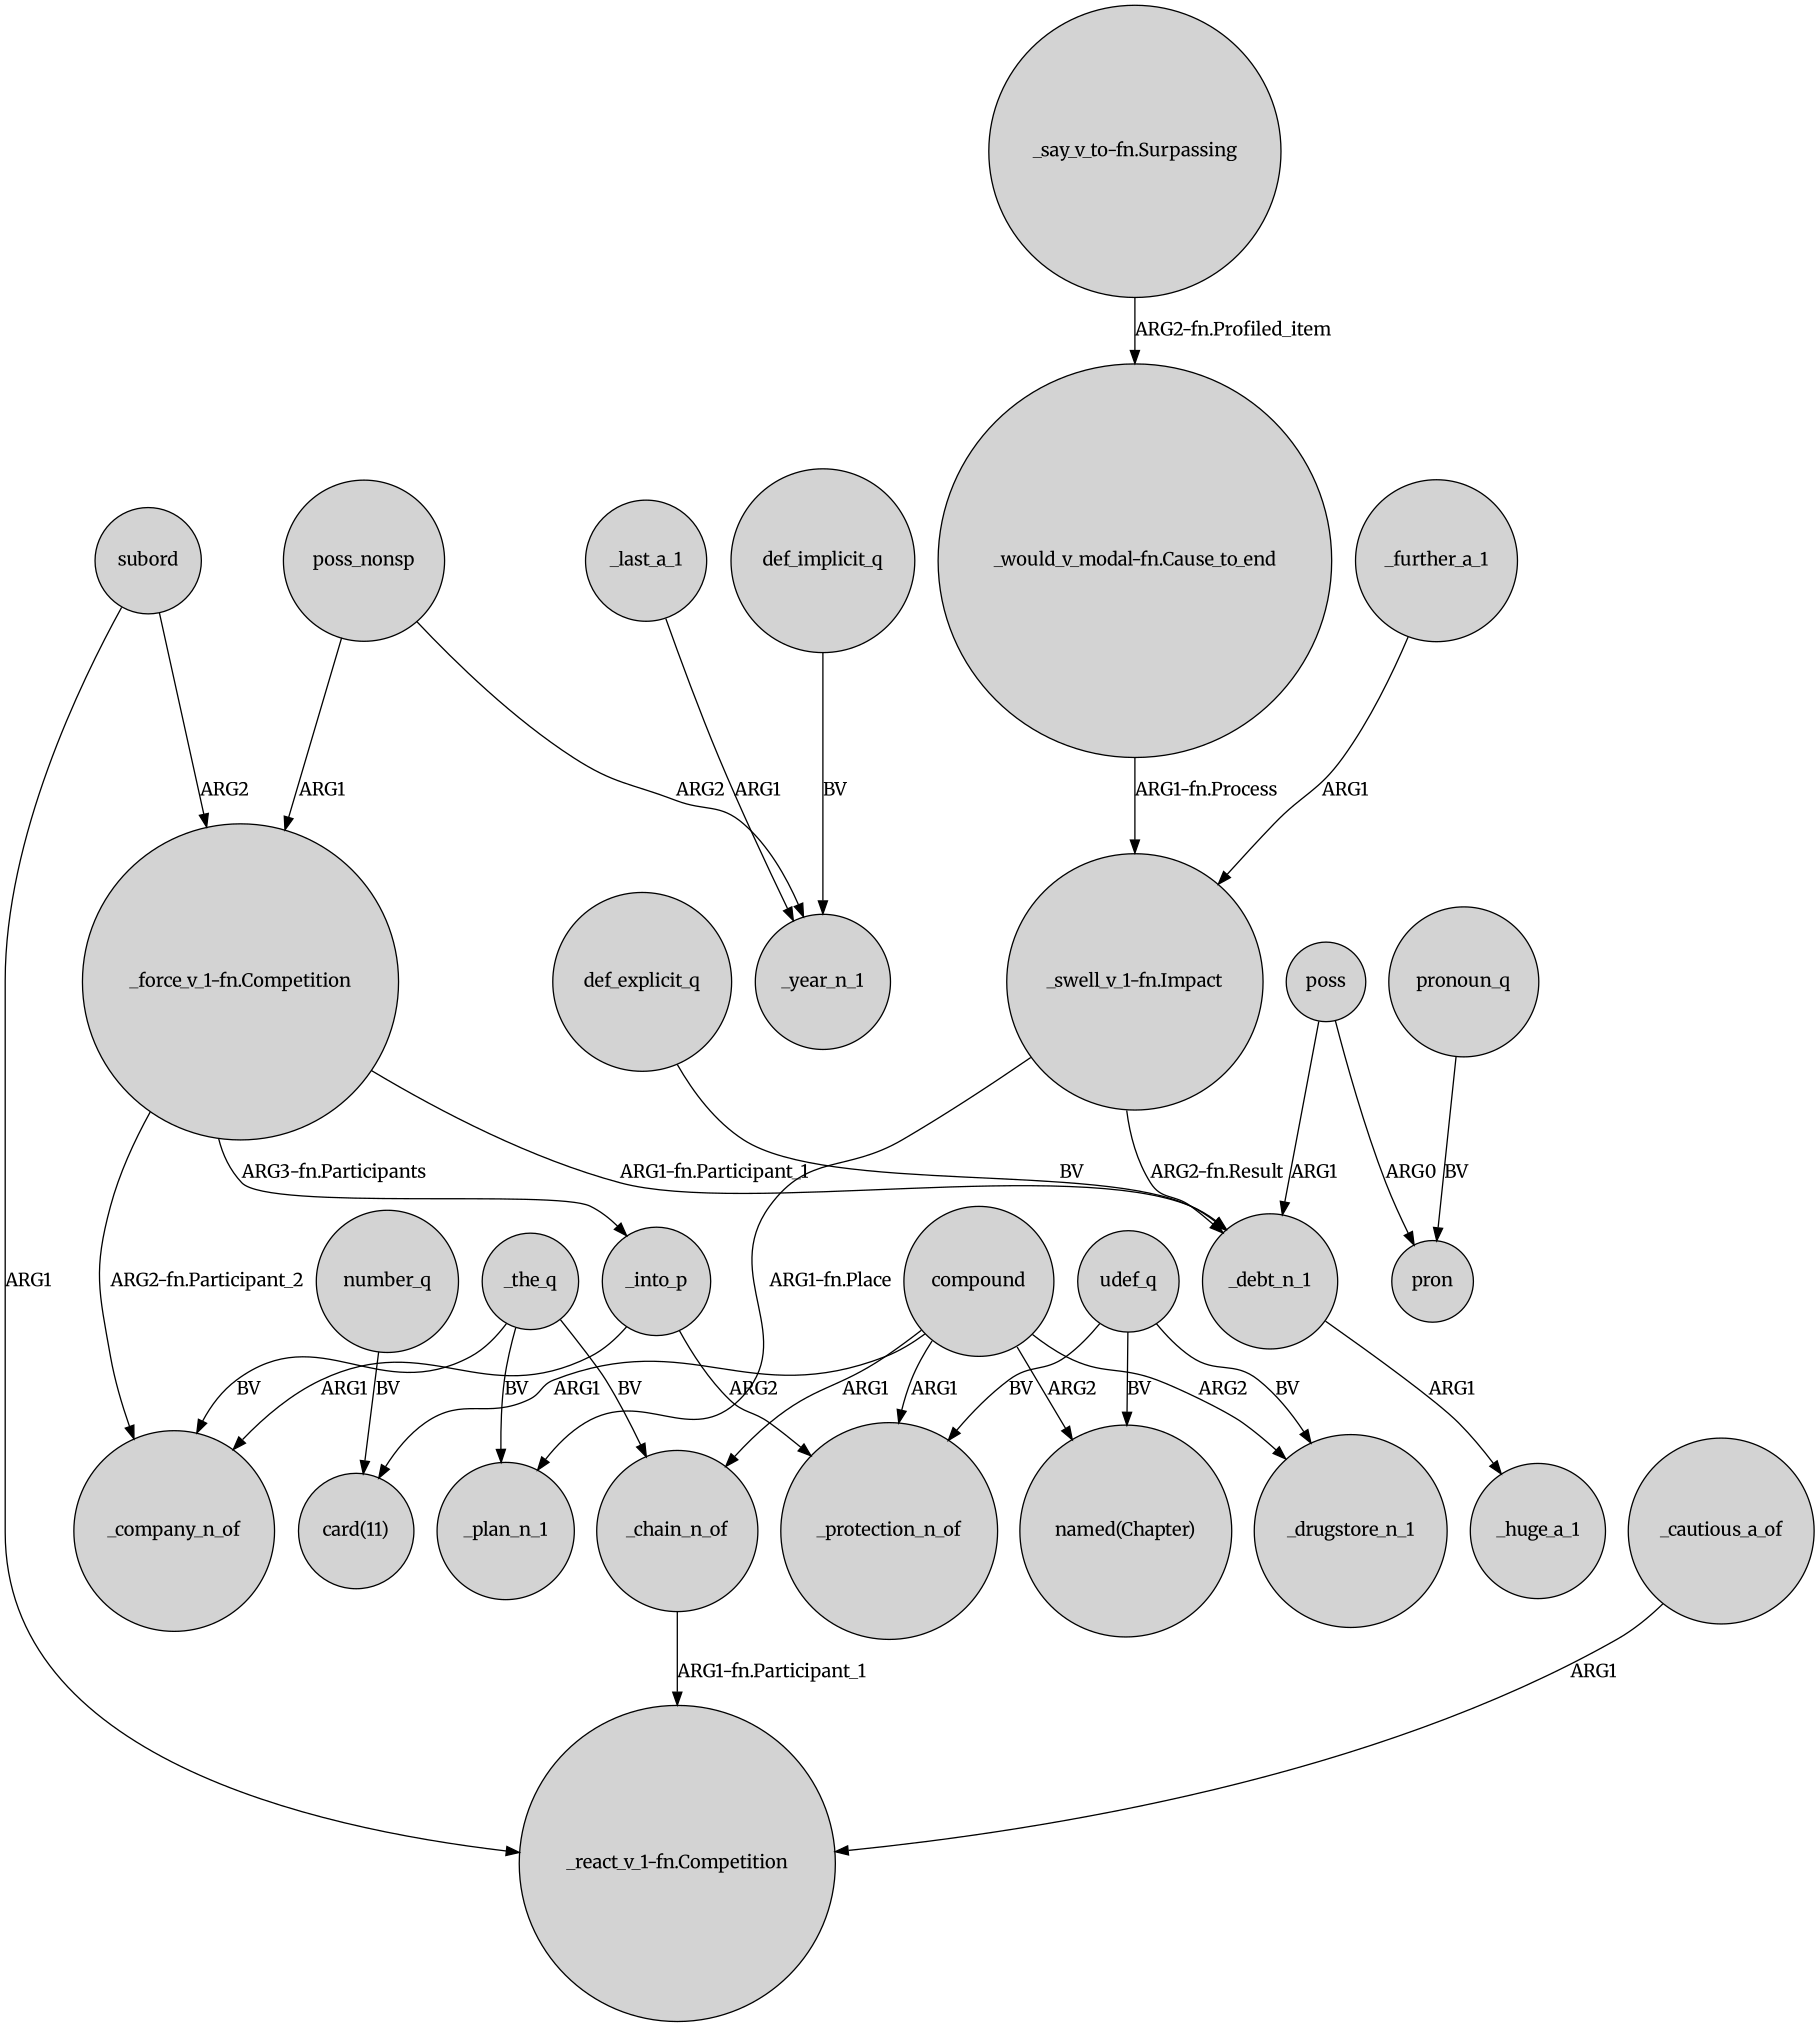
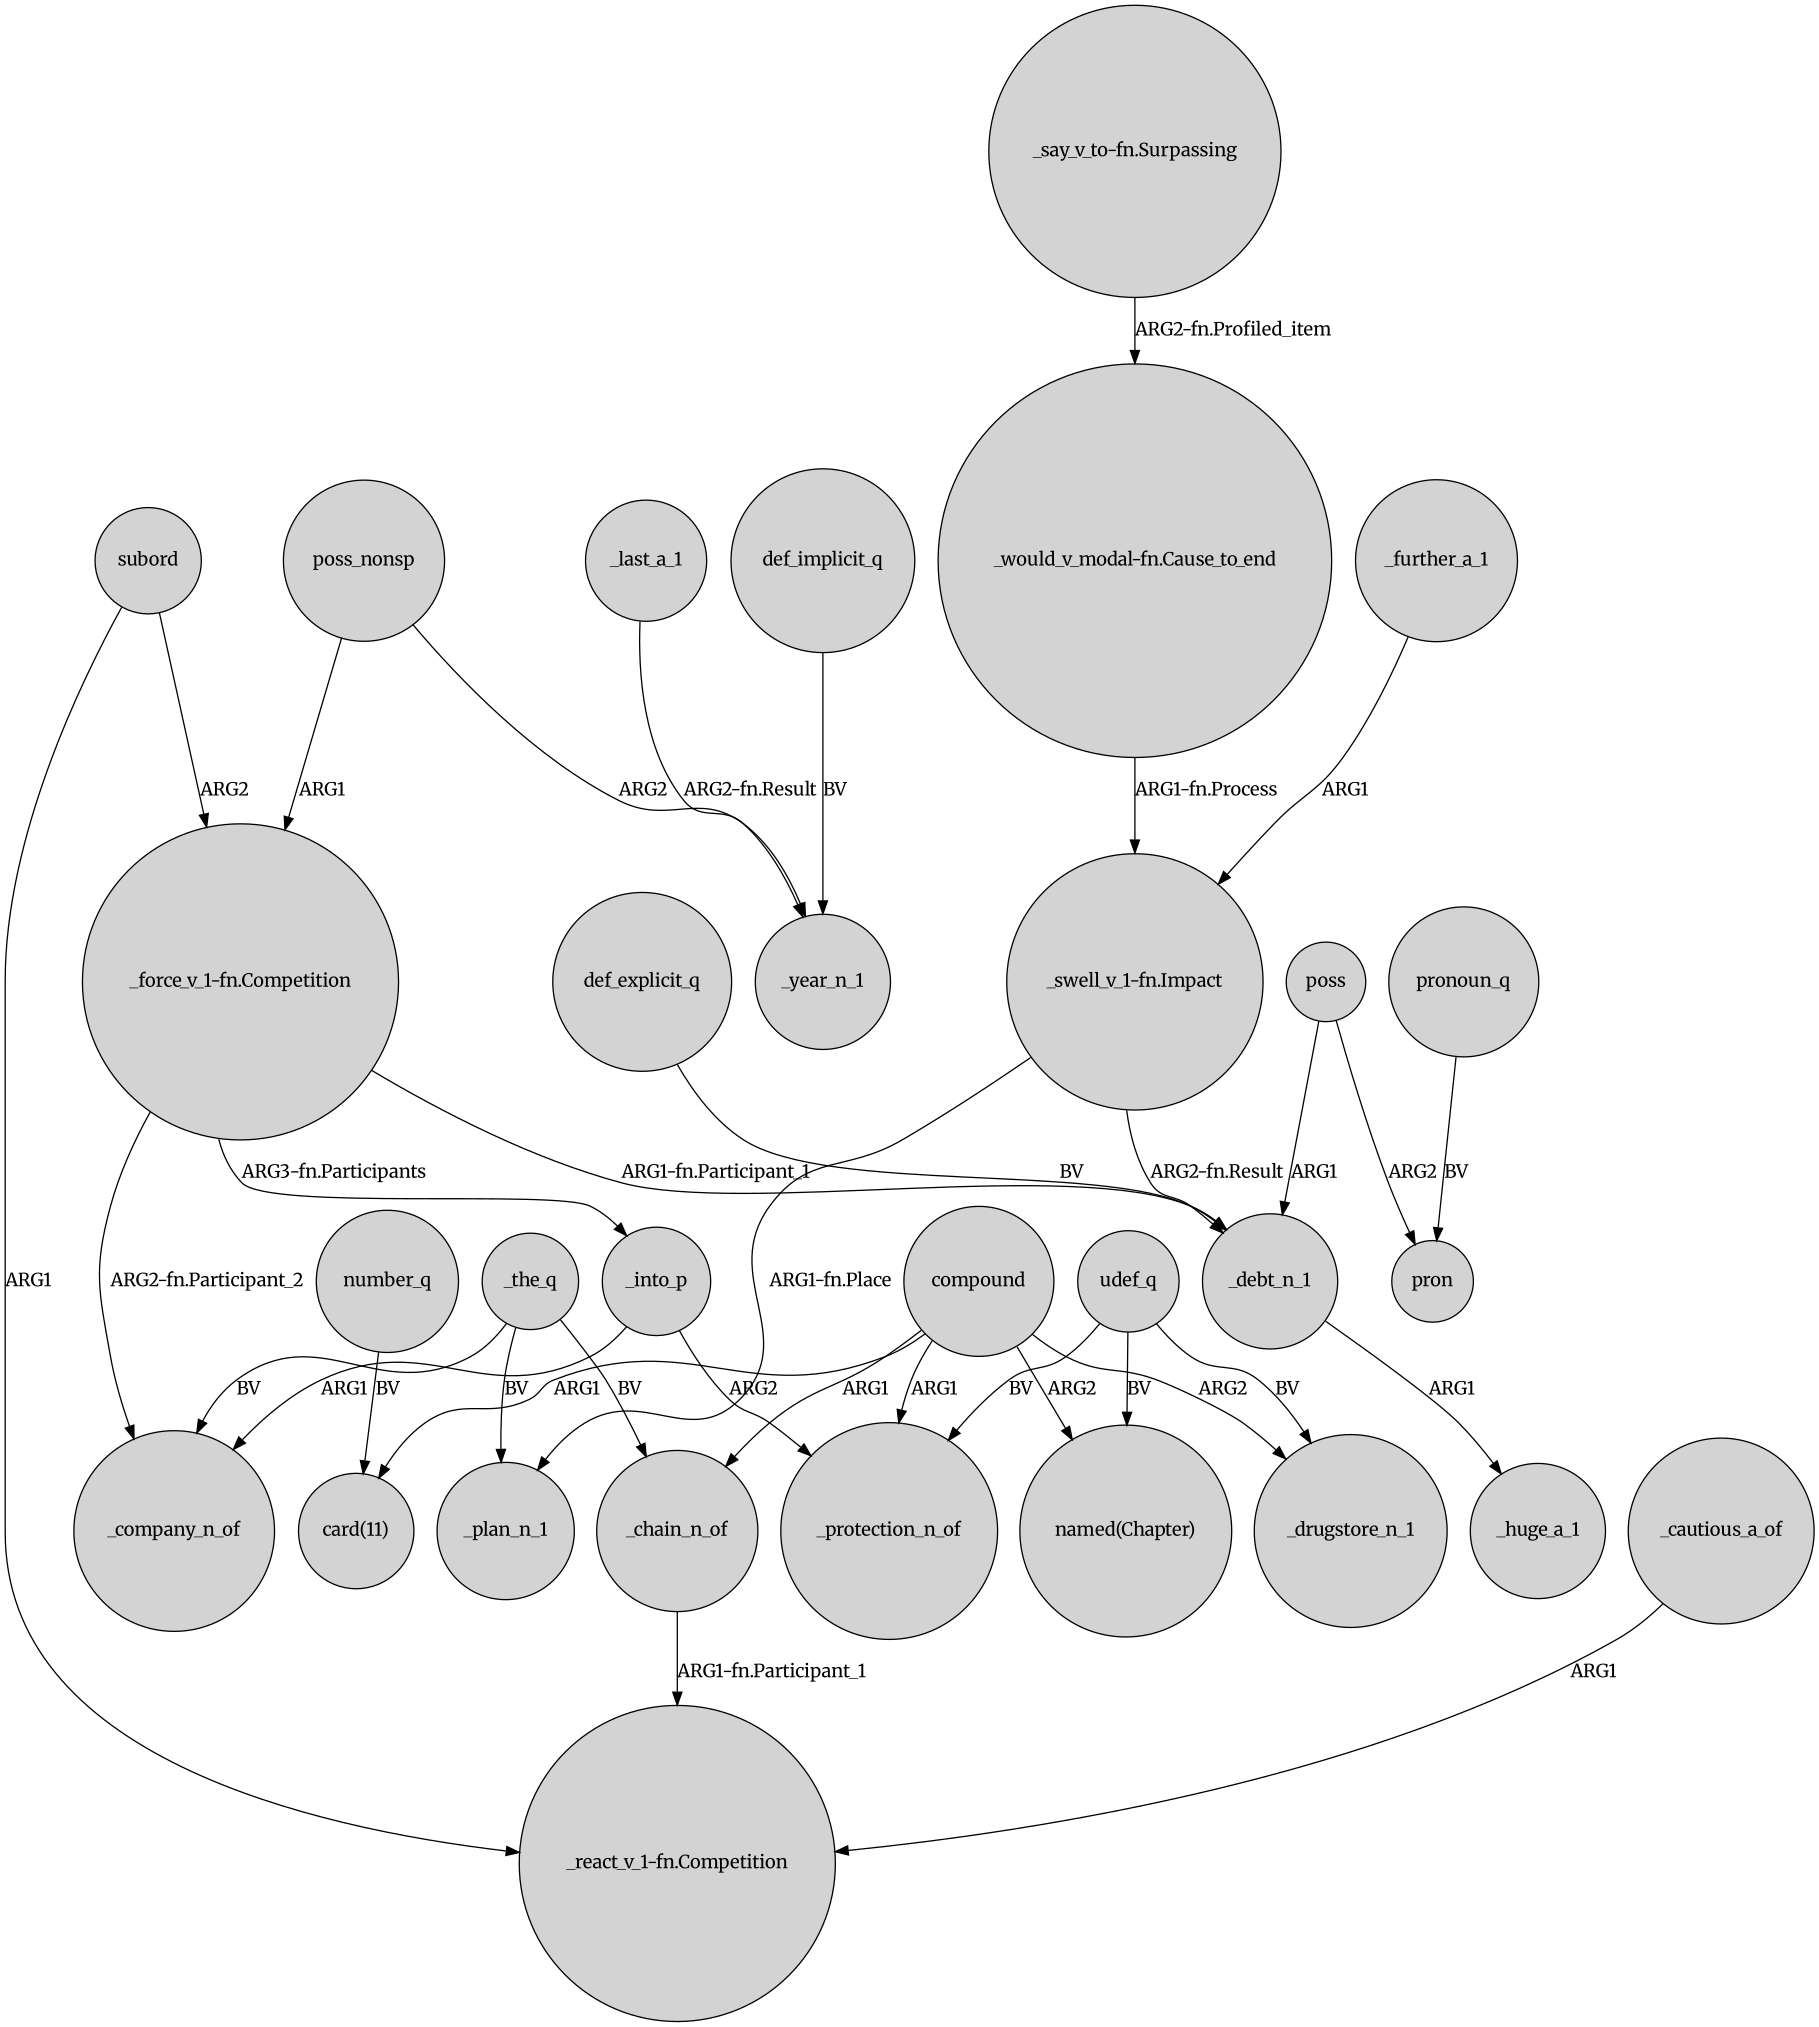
edge "_last_a_1" -> "_year_n_1": label "ARG1" -> "ARG2-fn.Result"
edge "poss" -> "pron": label "ARG0" -> "ARG2"
